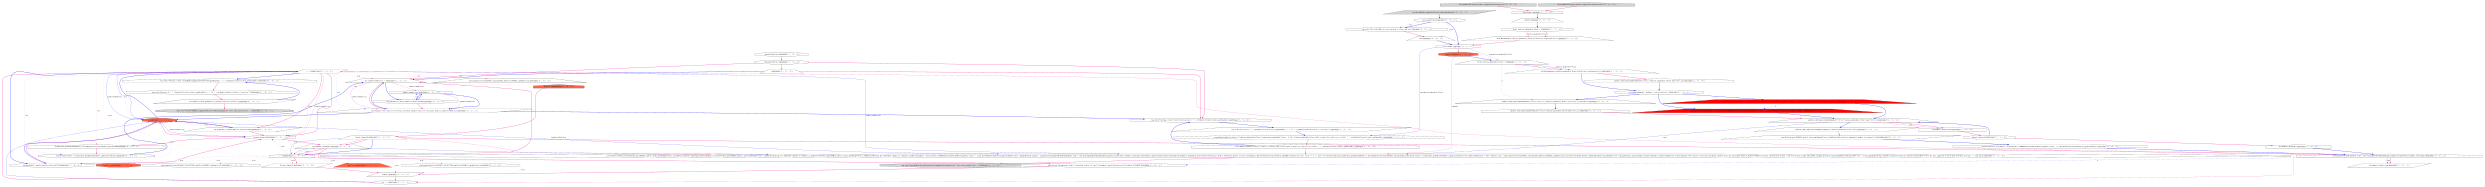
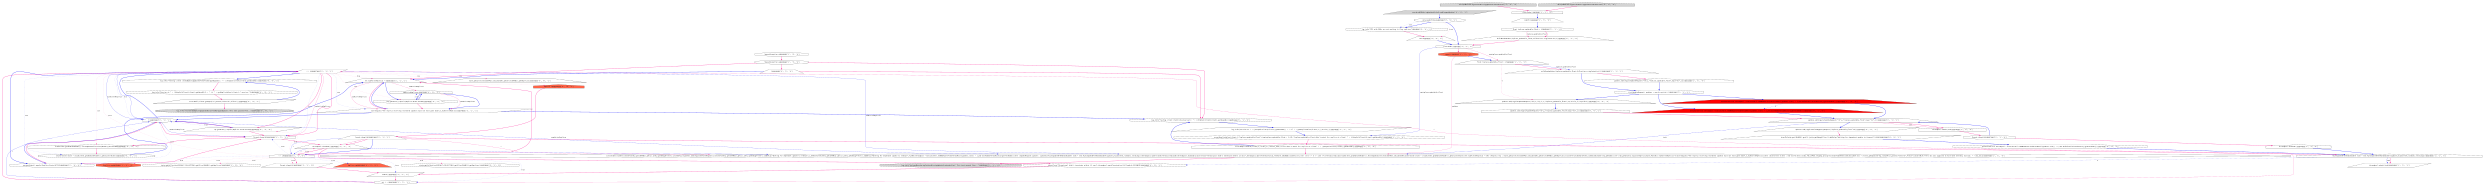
node "i++@@@28@@@['1', '1', '1']": fillcolor tomato -> white
